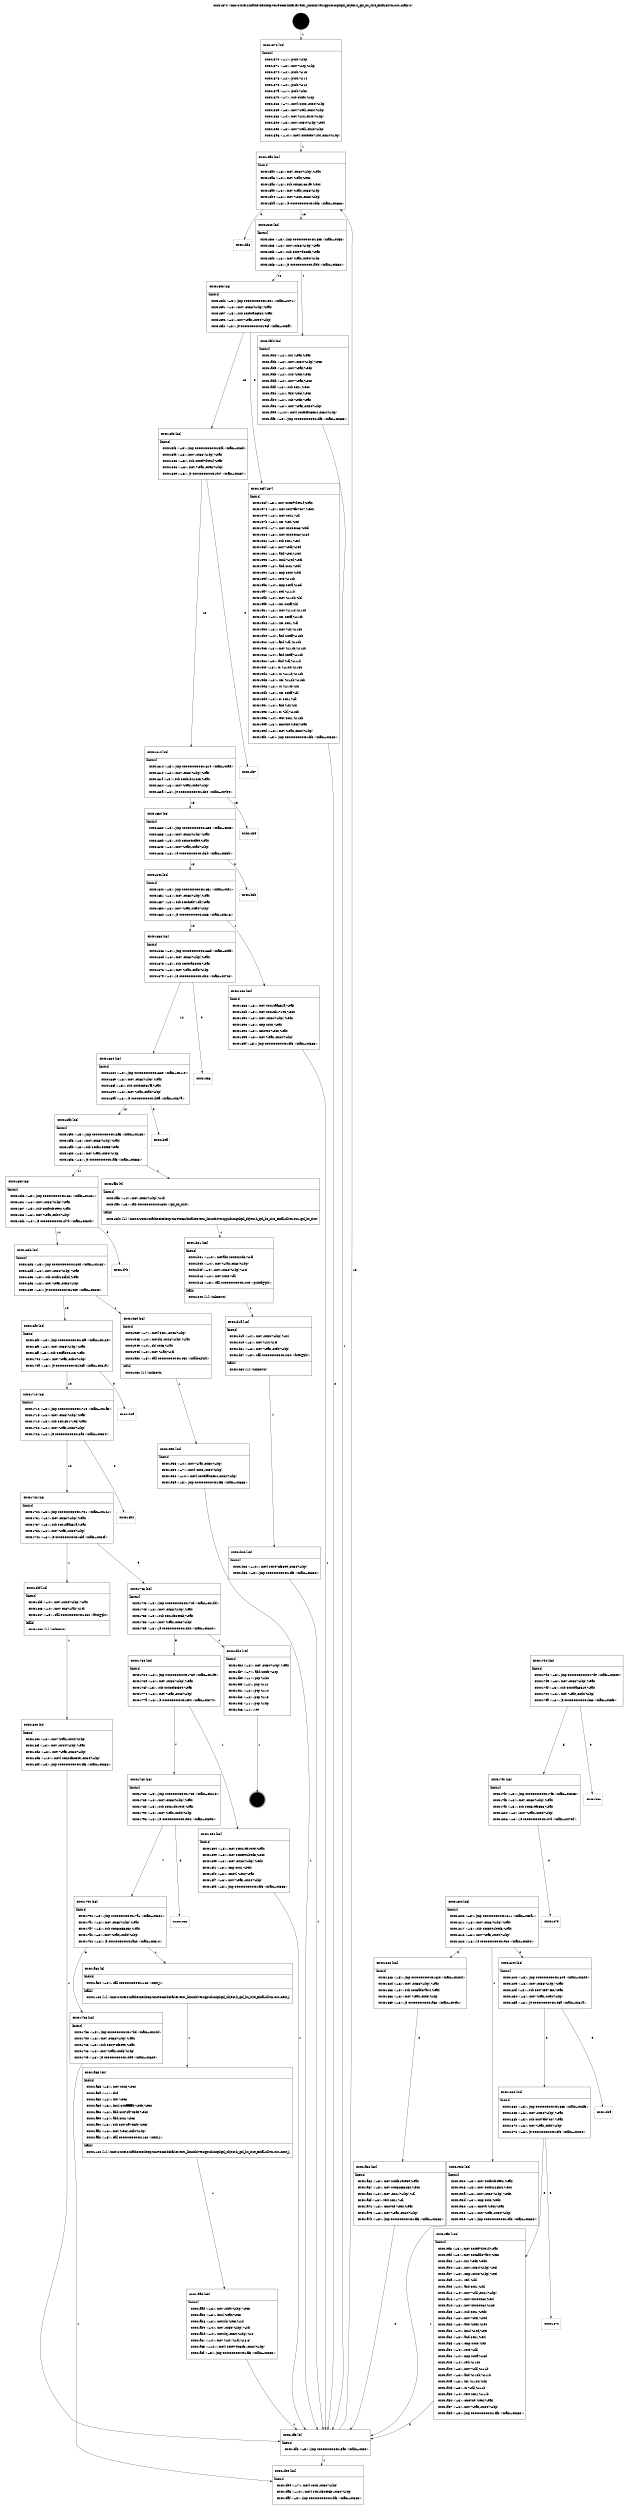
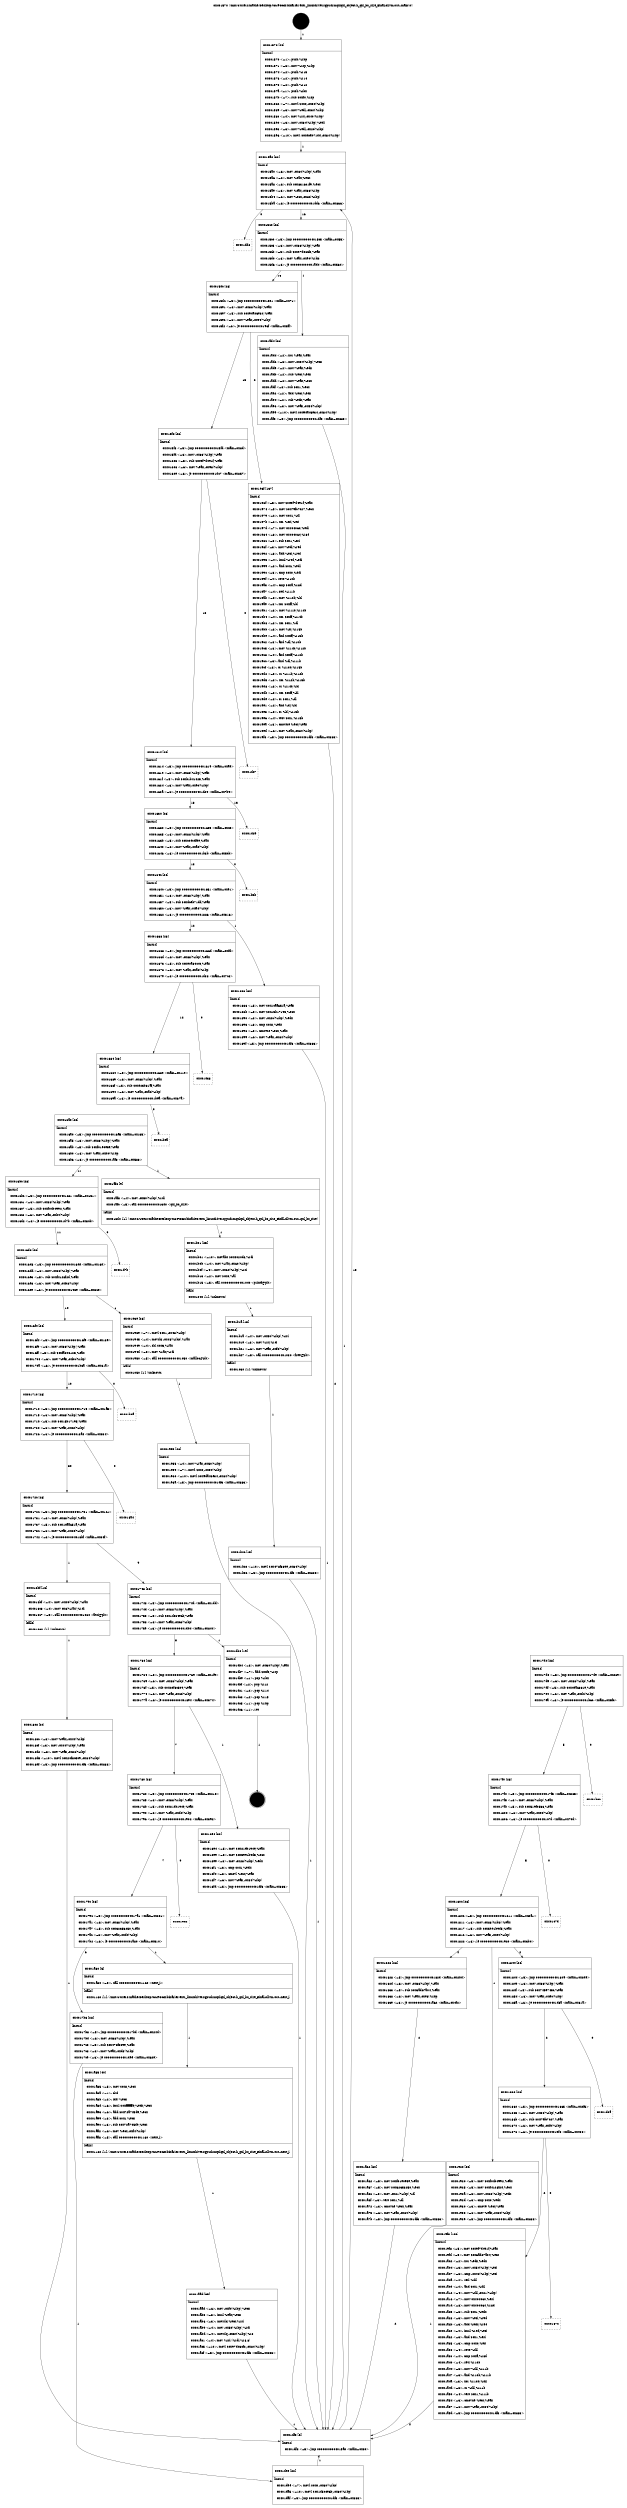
edge "0x401684 [28]" -> "0x4016a0 [28]": removed, label "12"
edge "0x401710 [28]" -> "0x40172c [28]": label " 10" -> " 30"
edge "0x4017f0 [28]" -> "0x40180c [28]": added, label "5"
edge "0x401df3 [5]" -> "0x401d9e [22]": reversed
